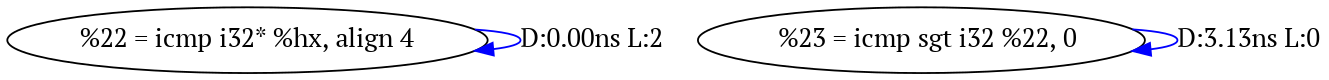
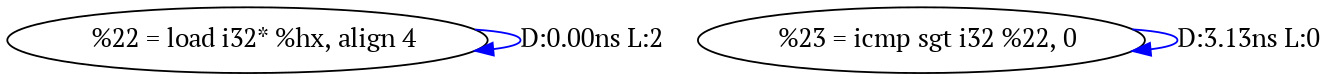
node "%22 = icmp i32* %hx, align 4": label "%22 = icmp i32* %hx, align 4" -> "%22 = load i32* %hx, align 4"
